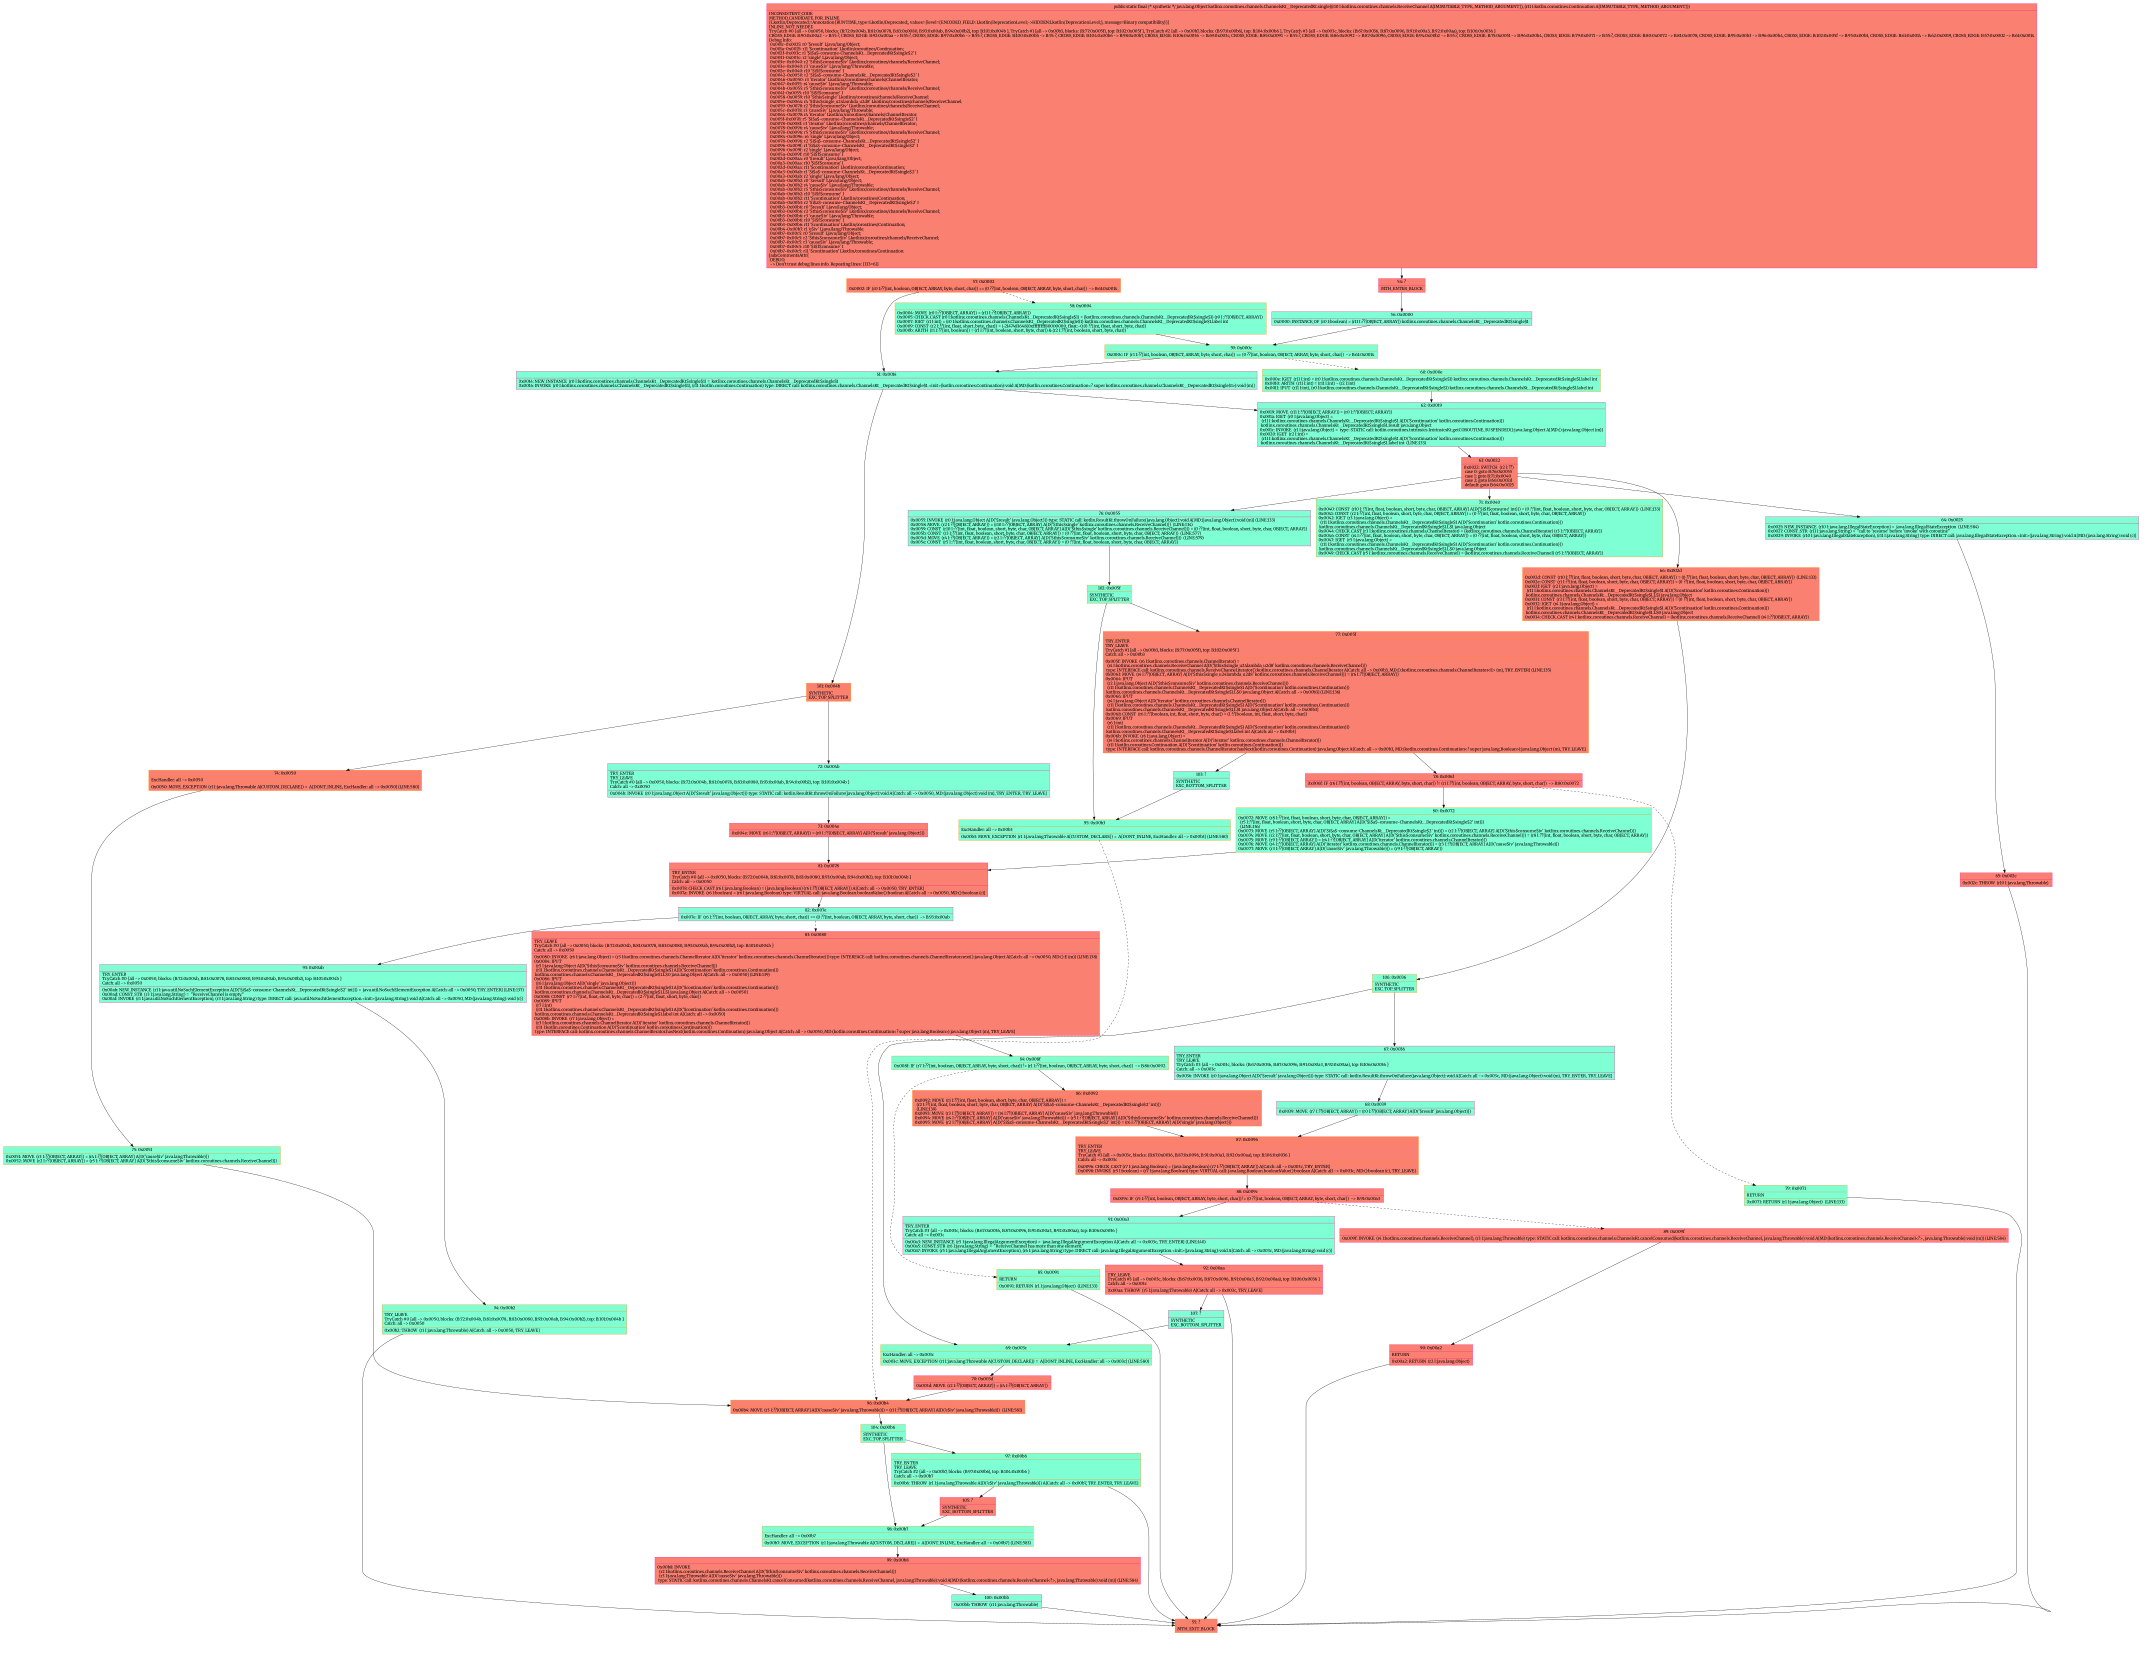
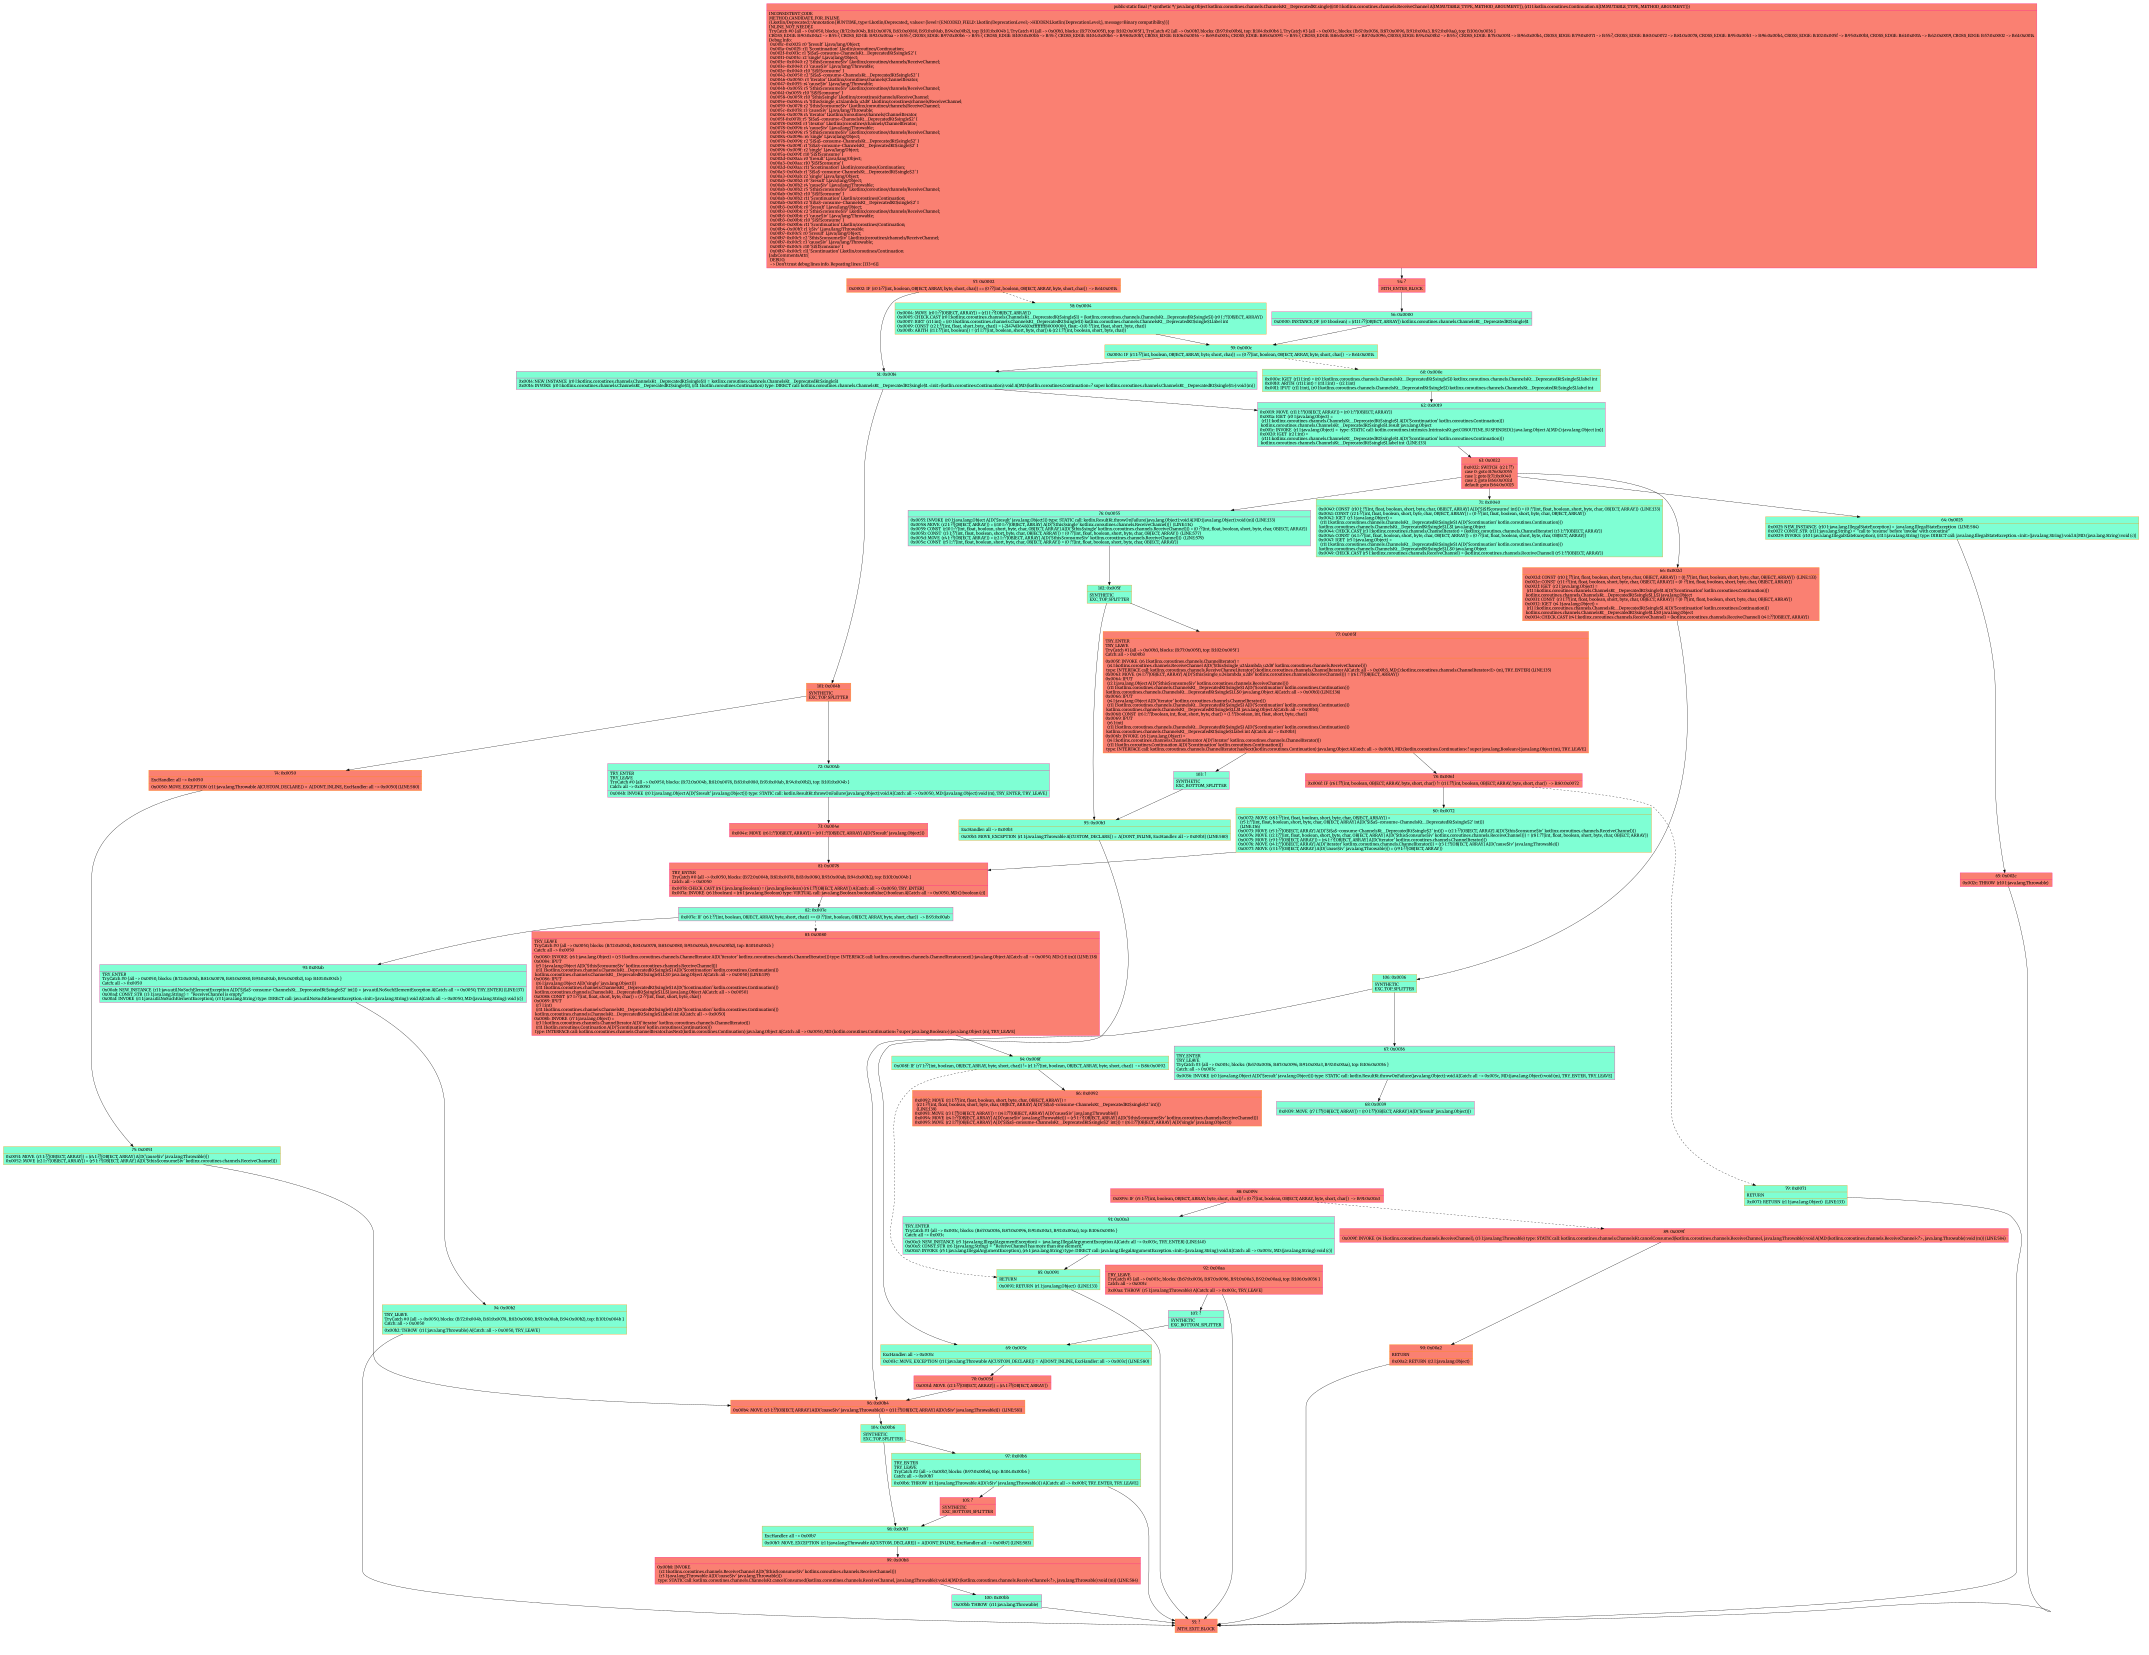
node "64: 0x0025": color deeppink -> darkorange
edge "95: 0x00b3" -> "96: 0x00b4": style dashed -> solid
node "87: 0x0096": removed
edge "91: 0x00a3" -> "92: 0x00aa": now "91: 0x00a3" -> "85: 0x0091"
node "90: 0x00a2": color deeppink -> darkorange
